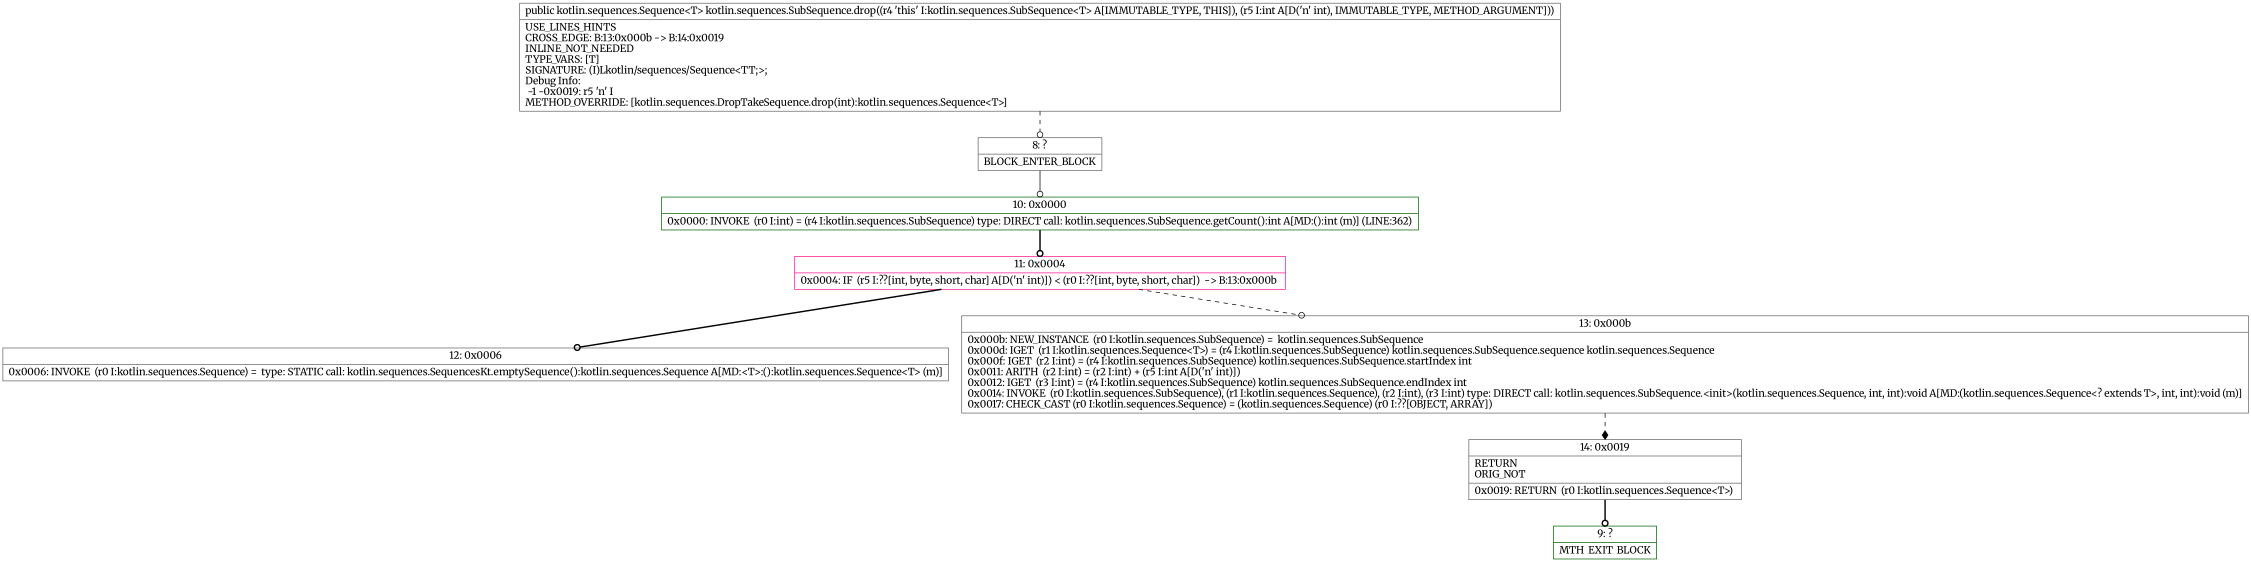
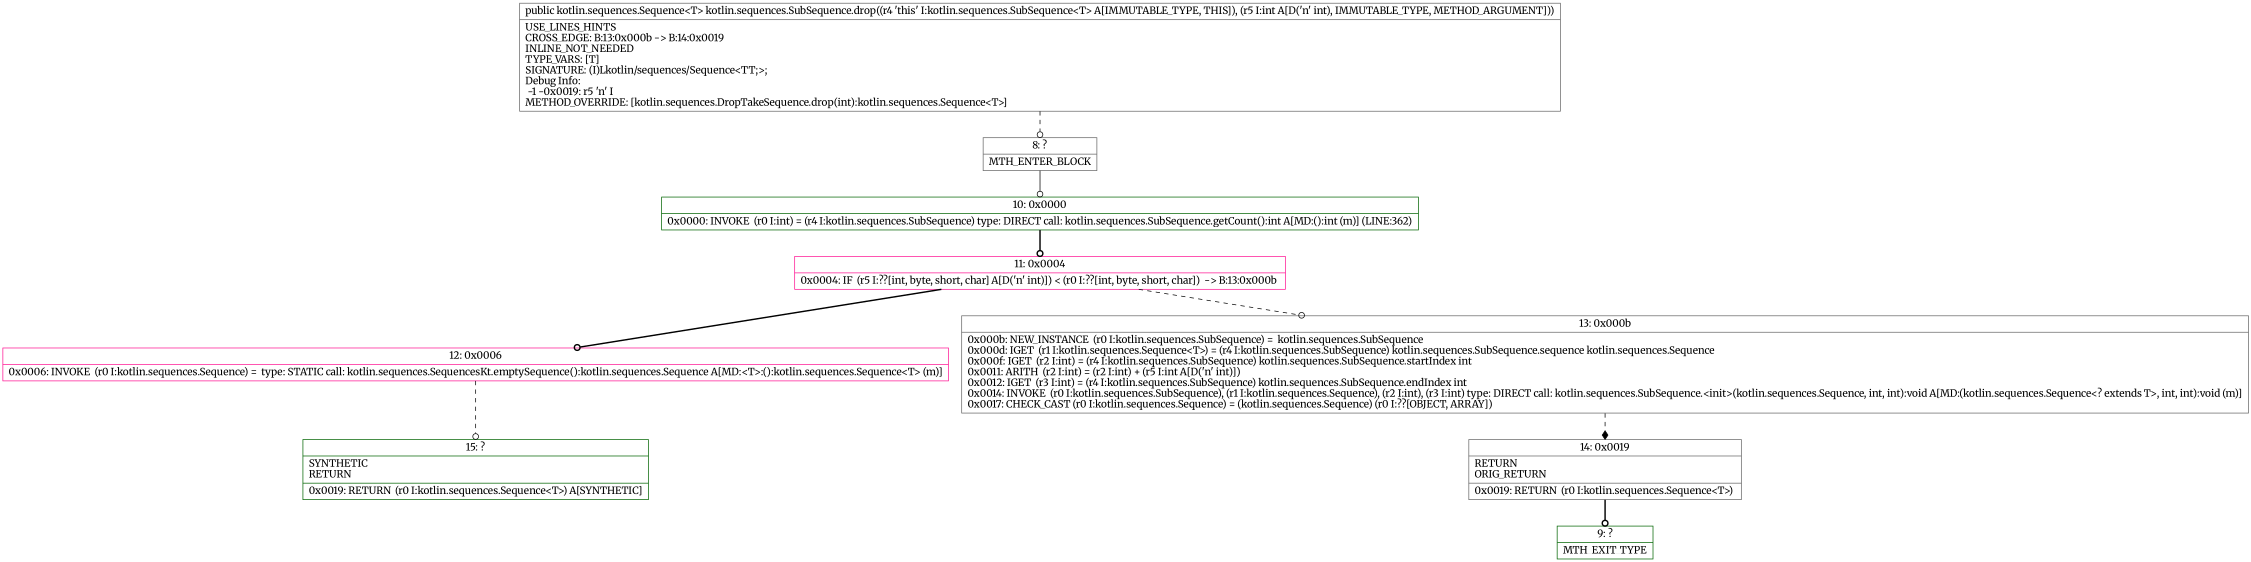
node "8: ?": text "BLOCK_ENTER_BLOCK" -> "MTH_ENTER_BLOCK"
node "12: 0x0006": color gray40 -> deeppink
node "15: ?": added
node "14: 0x0019": text "ORIG_NOT" -> "ORIG_RETURN"
node "9: ?": text "MTH_EXIT_BLOCK" -> "MTH_EXIT_TYPE"
